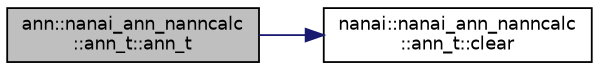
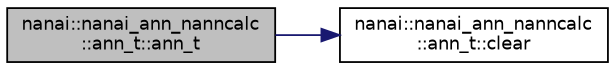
node "ann::nanai_ann_nanncalc ::ann_t::ann_t": label "ann::nanai_ann_nanncalc ::ann_t::ann_t" -> "nanai::nanai_ann_nanncalc ::ann_t::ann_t"
